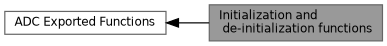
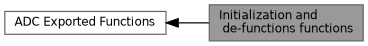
node "Initialization and de-initialization functions": label "Initialization and de-initialization functions" -> "Initialization and de-functions functions"
